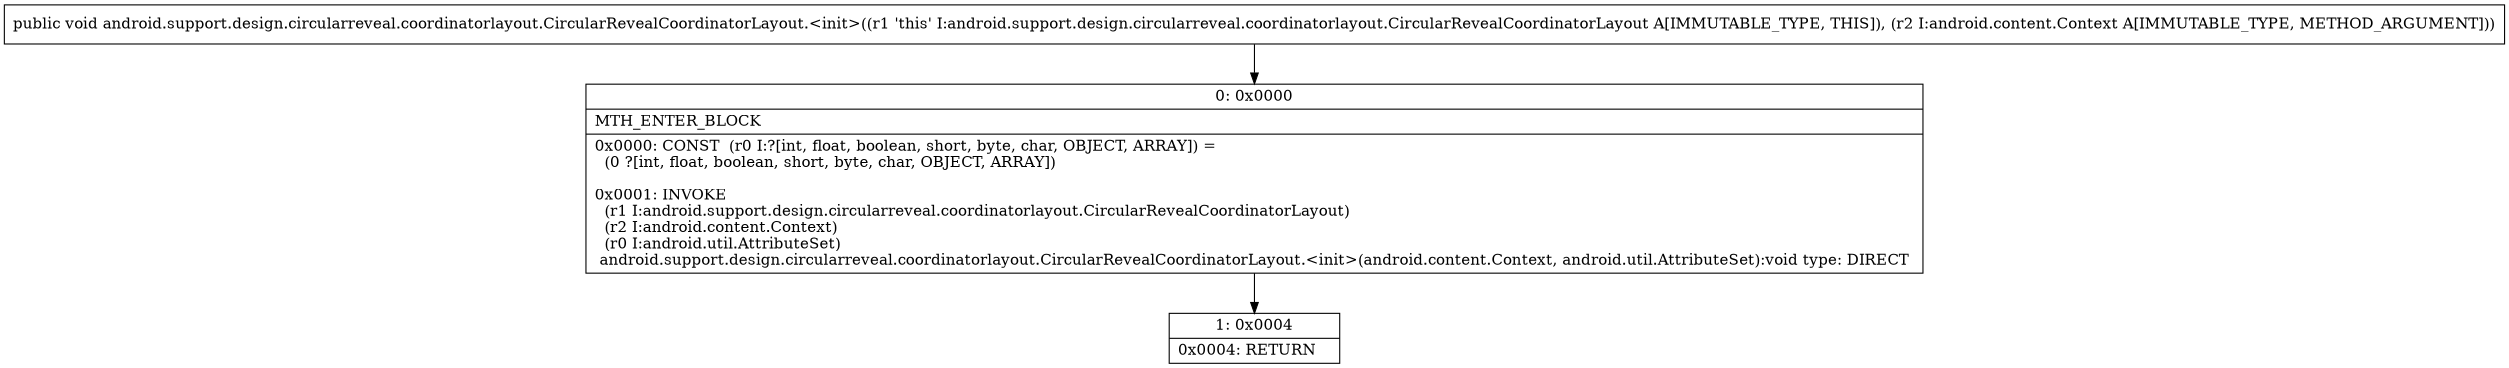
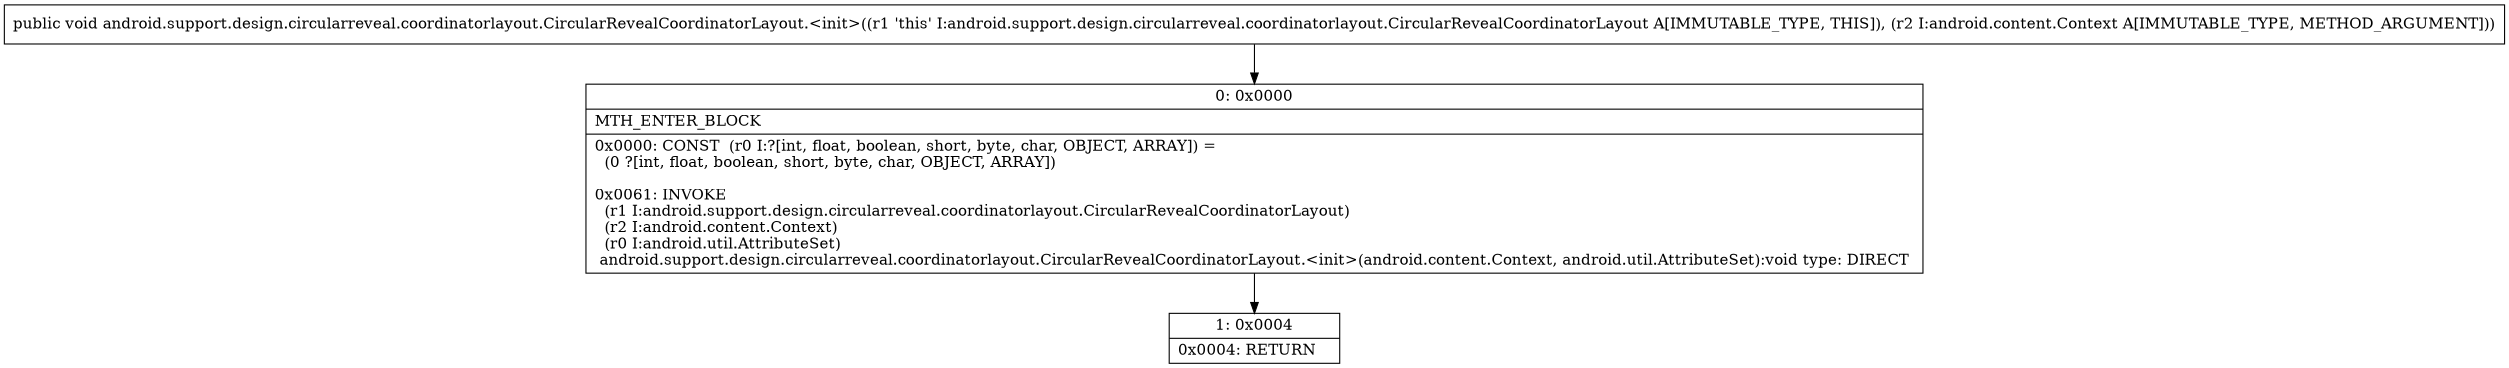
node "0: 0x0000": text "0x0001: INVOKE" -> "0x0061: INVOKE"
